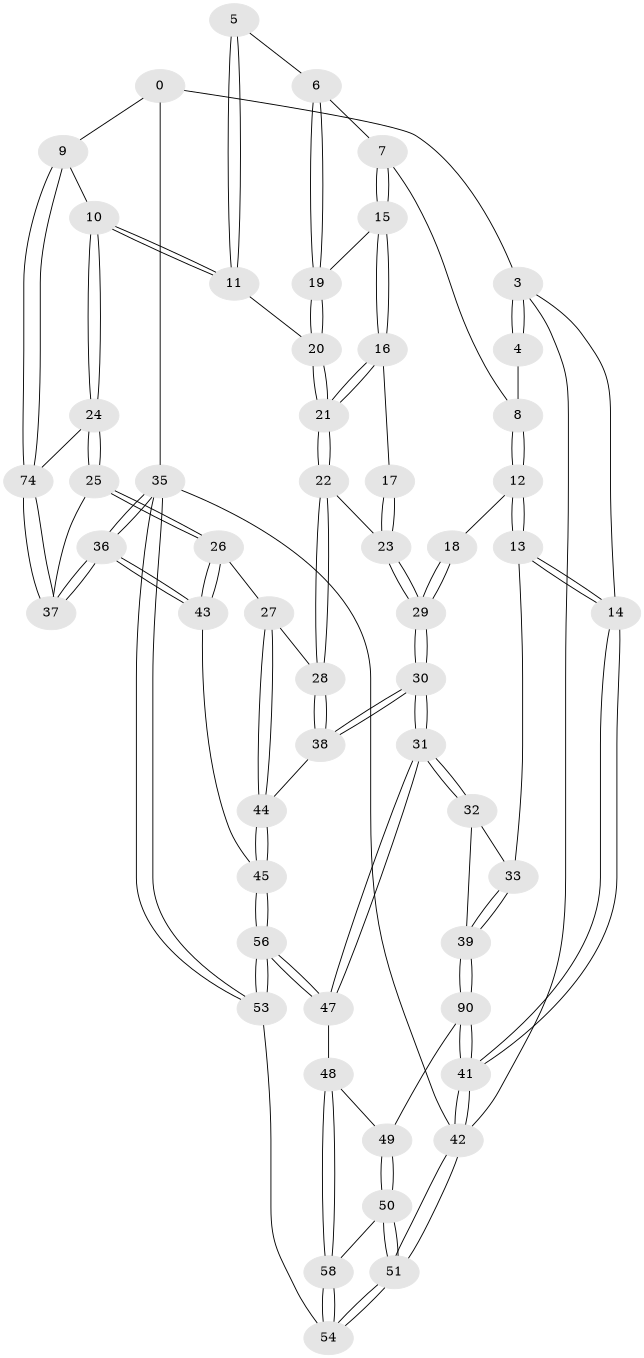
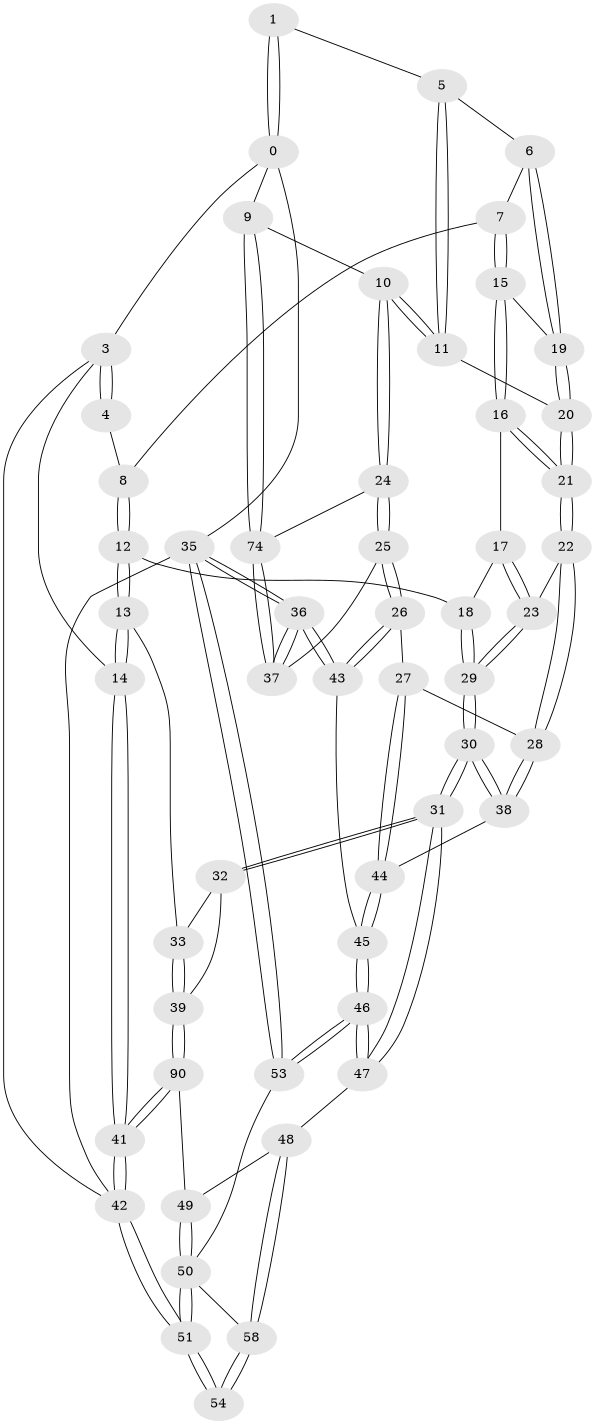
node "1": added
edge "17" -- "18": added
node "56": label "56" -> "46"
edge "53" -- "54": now "53" -- "50"
